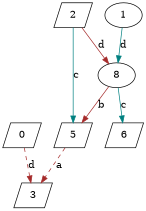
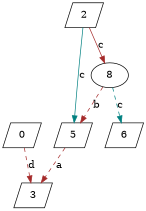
node "1": removed
edge "2" -> "8": label "d" -> "c"
edge "8" -> "5": style solid -> dashed
edge "8" -> "6": style solid -> dashed
